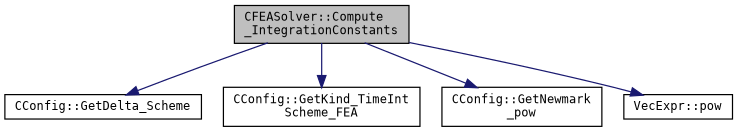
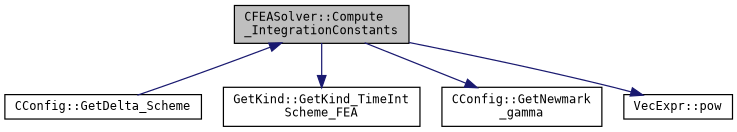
edge "CFEASolver::Compute _IntegrationConstants" -> "CConfig::GetDelta_Scheme": reversed
node "CConfig::GetKind_TimeInt Scheme_FEA": label "CConfig::GetKind_TimeInt Scheme_FEA" -> "GetKind::GetKind_TimeInt Scheme_FEA"
node "CConfig::GetNewmark _pow": label "CConfig::GetNewmark _pow" -> "CConfig::GetNewmark _gamma"
